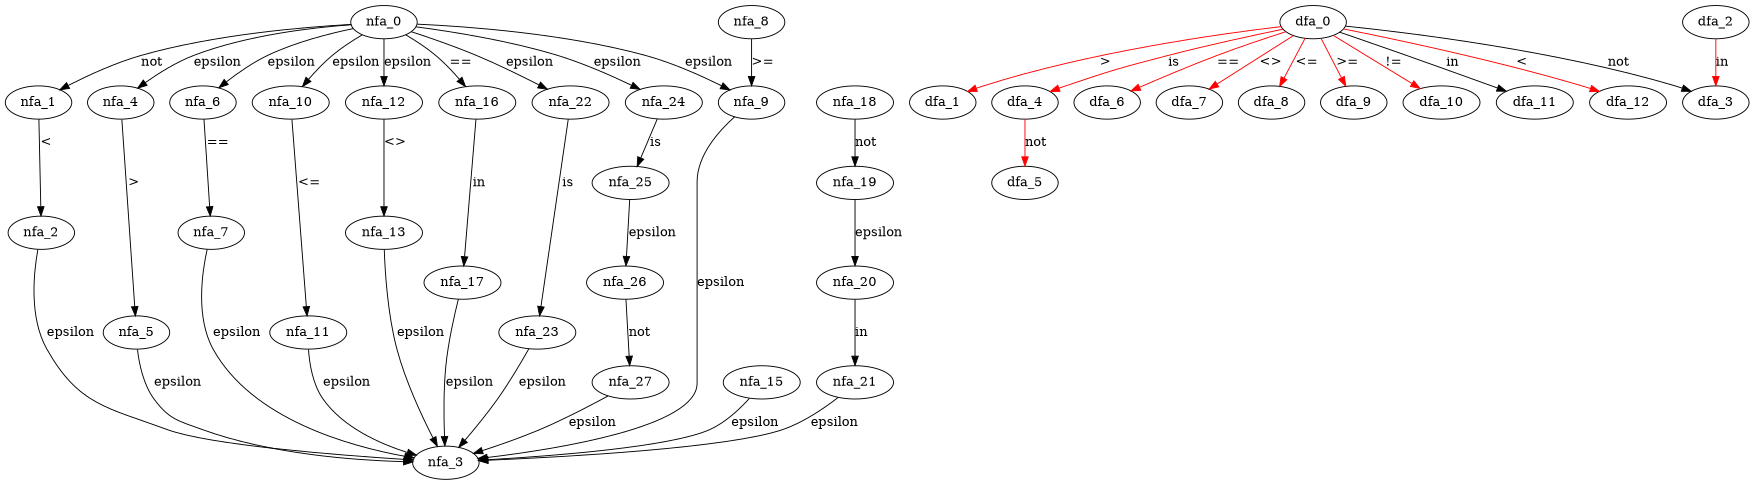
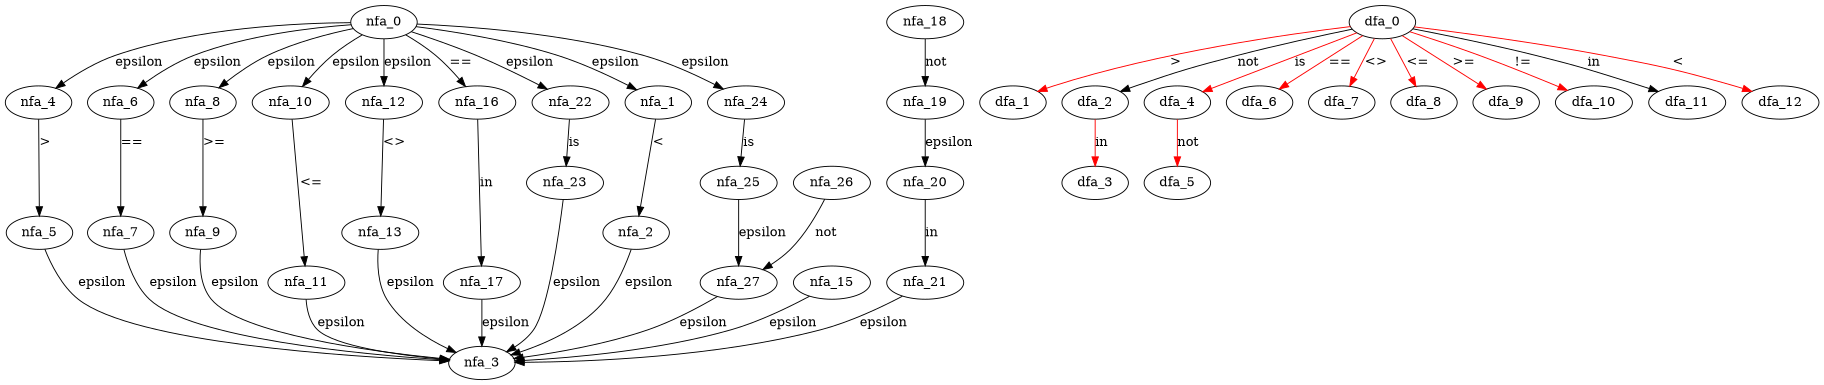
edge "nfa_0" -> "nfa_9": now "nfa_0" -> "nfa_8"
edge "dfa_0" -> "dfa_3": now "dfa_0" -> "dfa_2"
edge "nfa_0" -> "nfa_1": label "not" -> "epsilon"
edge "nfa_25" -> "nfa_26": now "nfa_25" -> "nfa_27"
